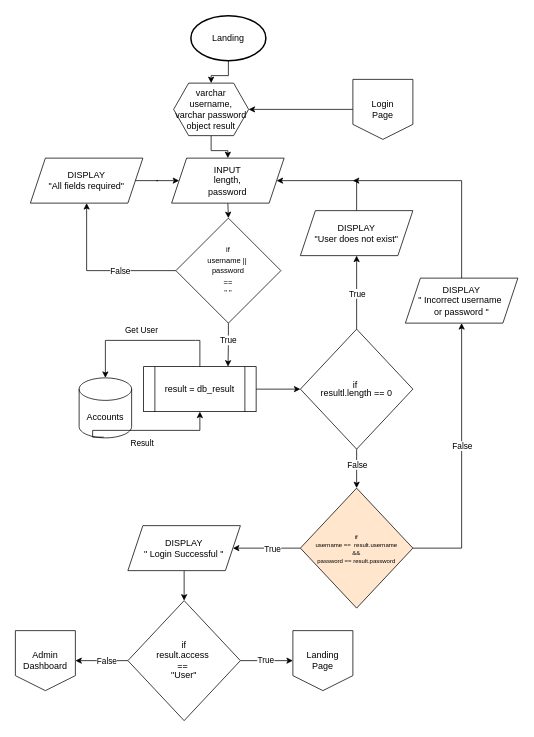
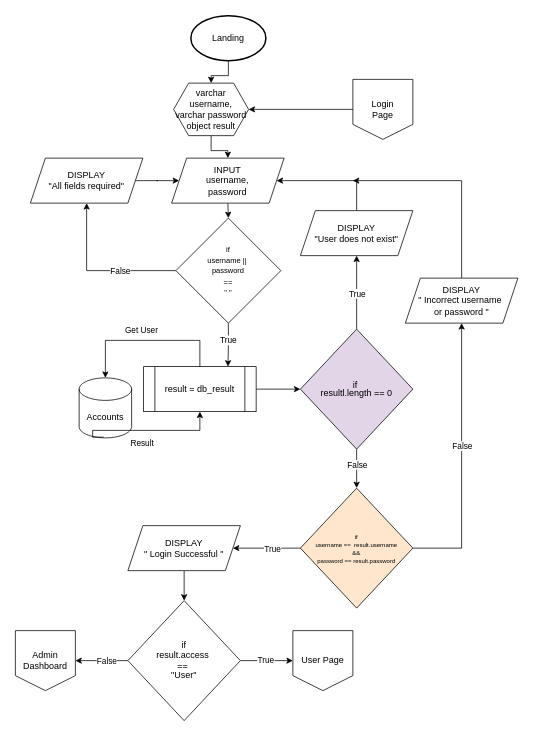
node "INPUT length, password": label "INPUT length, password" -> "INPUT username, password"
node "if resultl.length == 0": fillcolor #ffffff -> #e1d5e7
node "Landing Page": label "Landing Page" -> "User Page"
